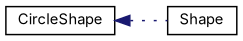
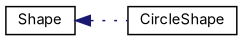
edge "Shape" -> "CircleShape": reversed
